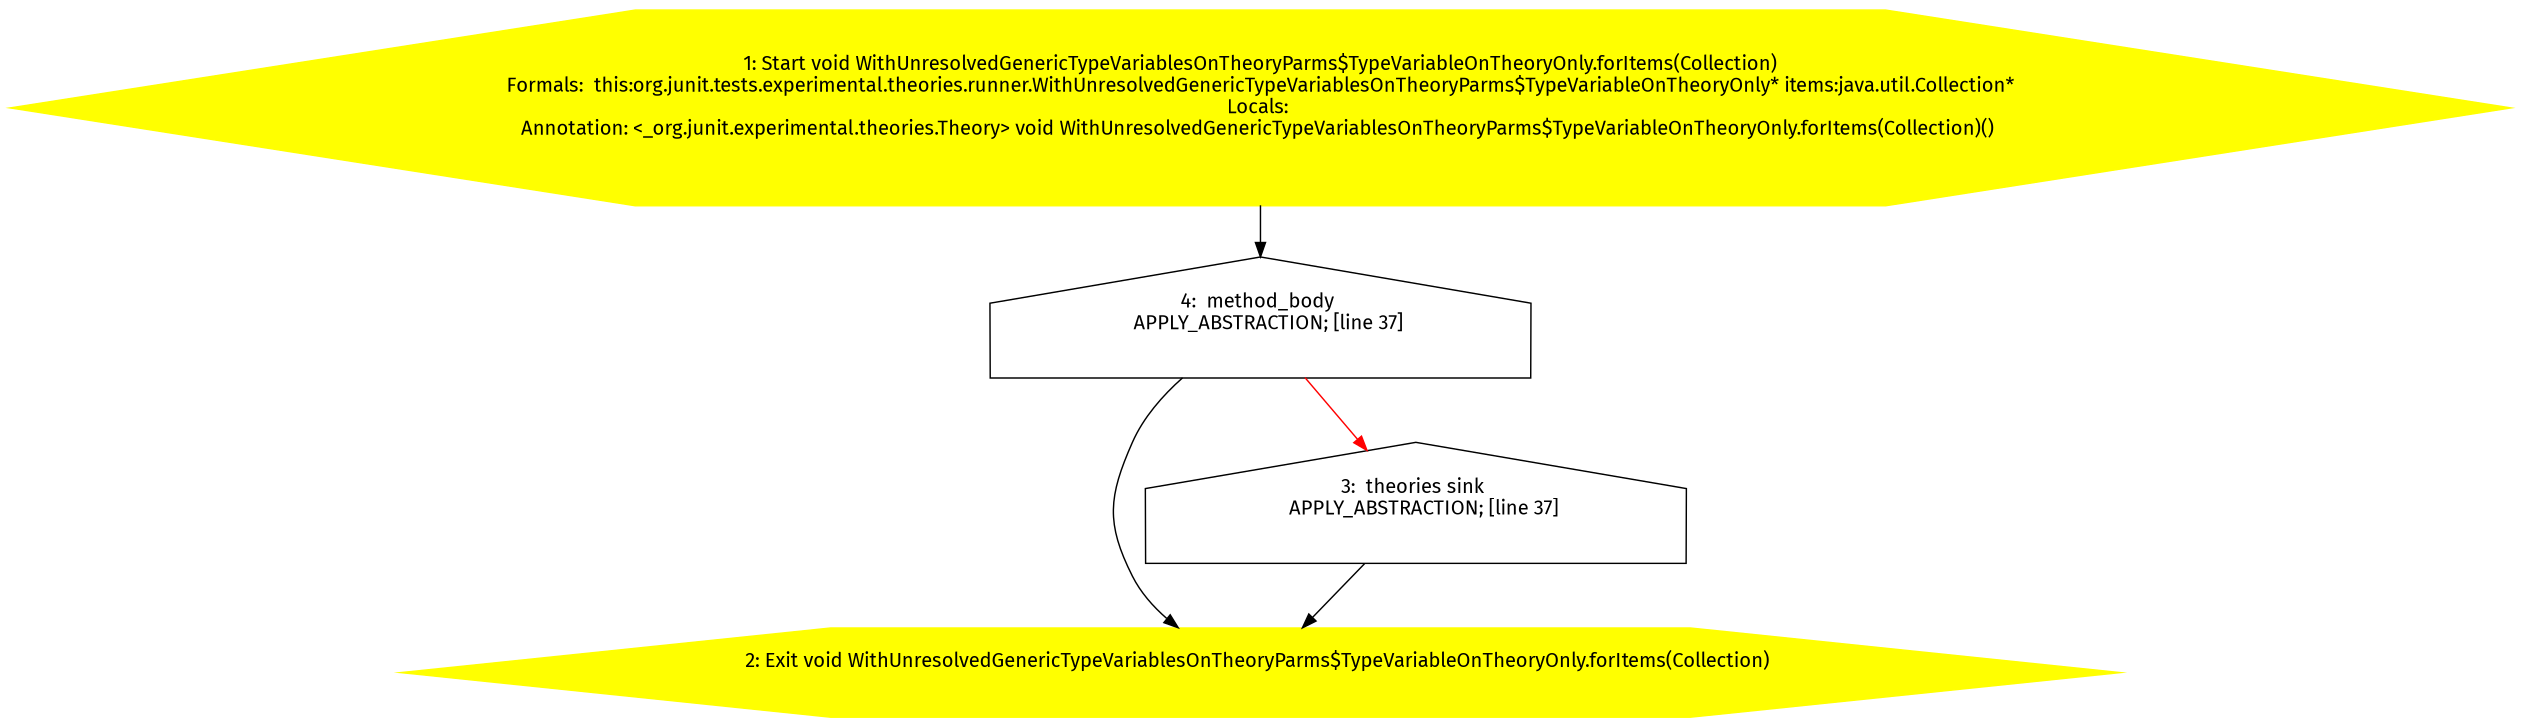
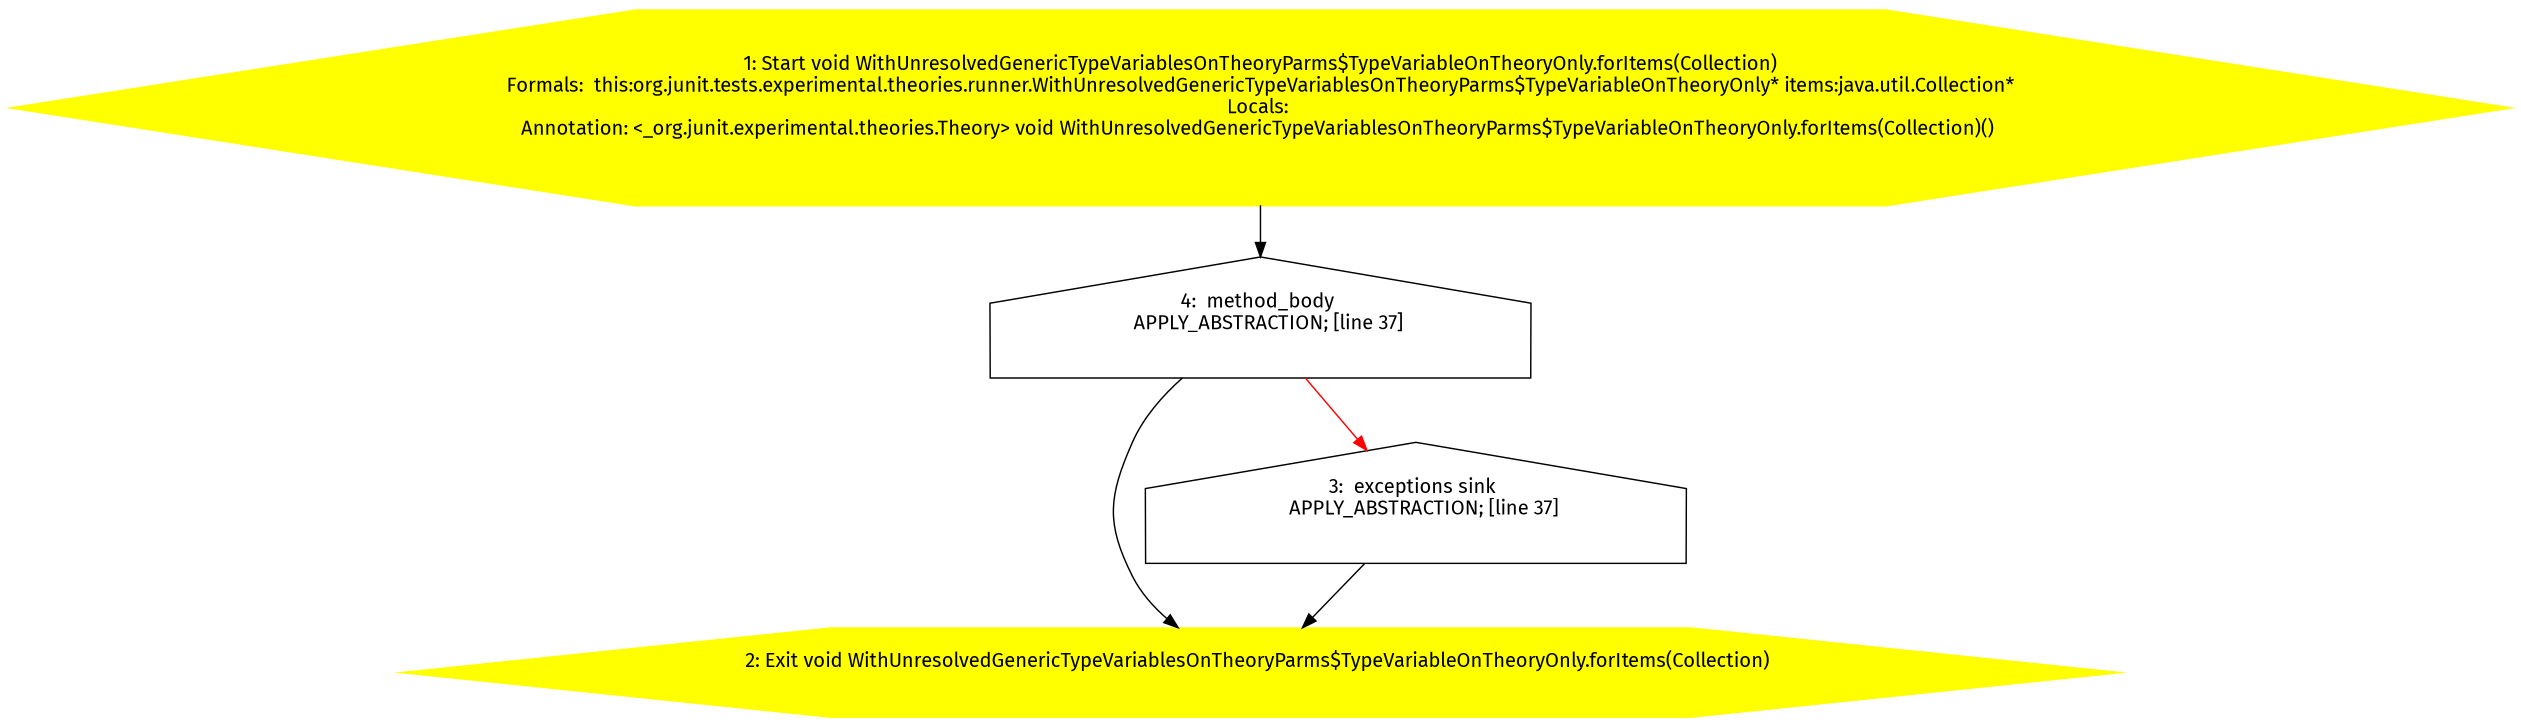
node "3:  theories sink APPLY_ABSTRACTION; [line 37]": label "3:  theories sink APPLY_ABSTRACTION; [line 37]" -> "3:  exceptions sink APPLY_ABSTRACTION; [line 37]"
